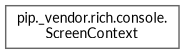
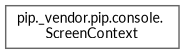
node "pip._vendor.rich.console. ScreenContext": label "pip._vendor.rich.console. ScreenContext" -> "pip._vendor.pip.console. ScreenContext"
